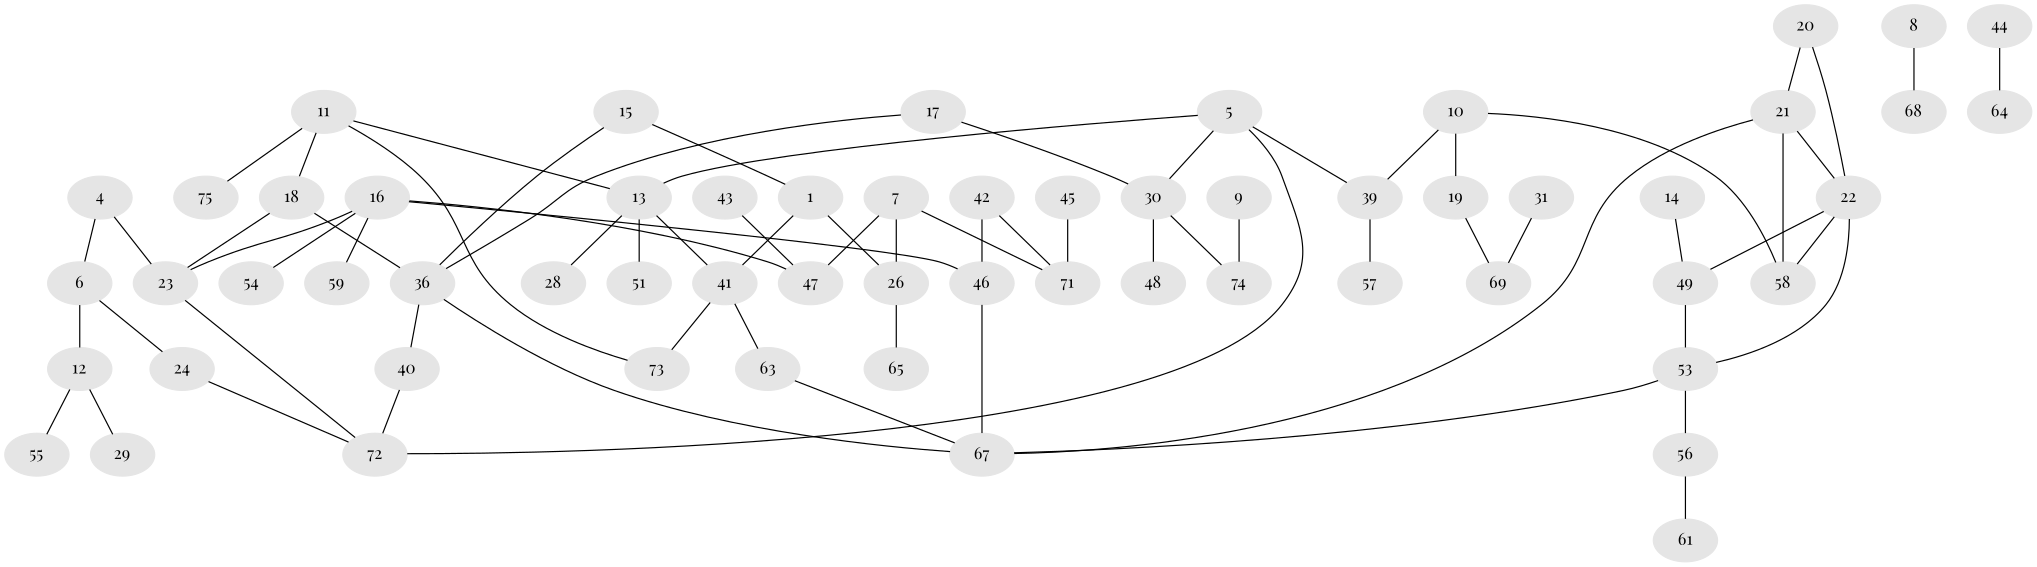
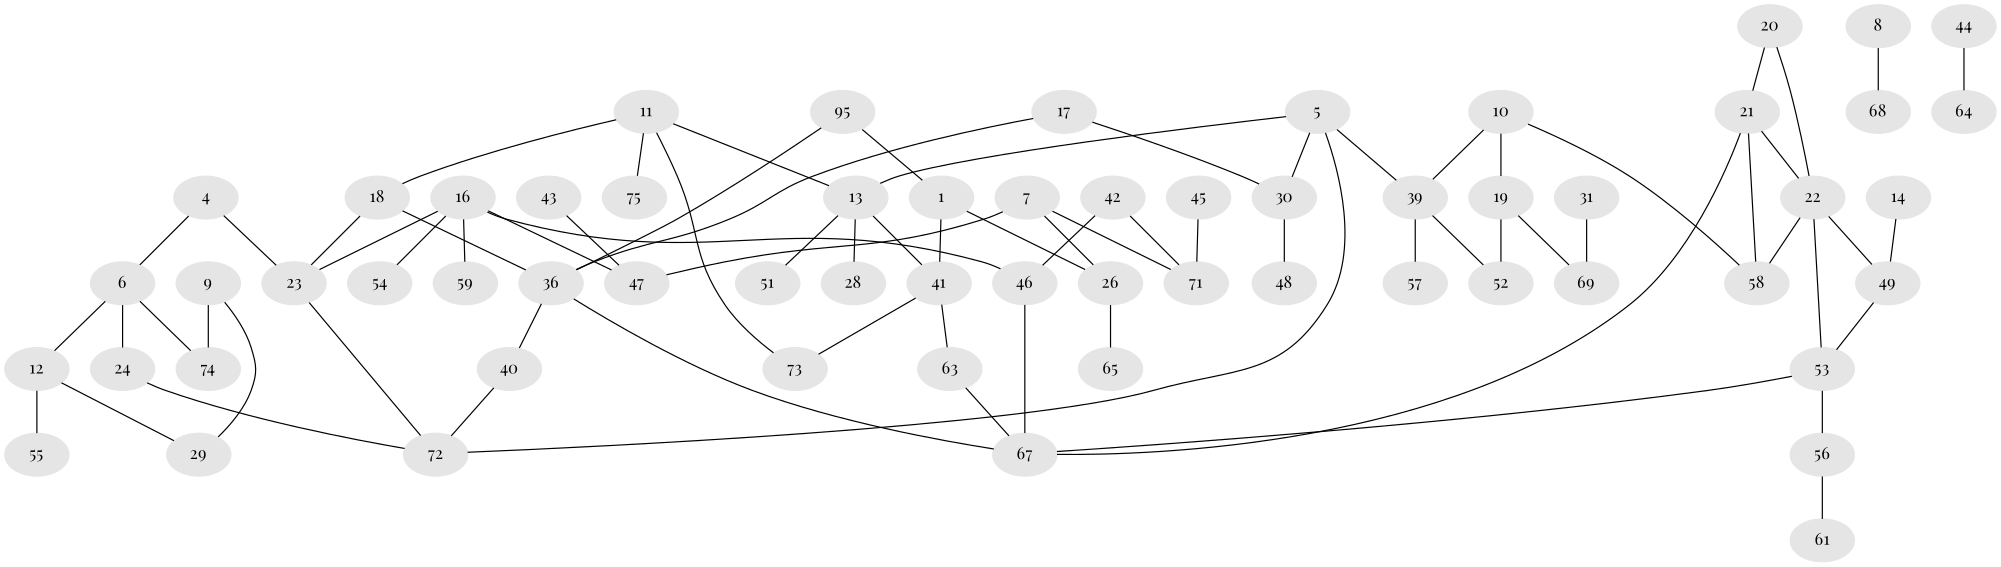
node "15": label "15" -> "95"
edge "30" -- "74": now "6" -- "74"
node "52": added
edge "9" -- "29": added
